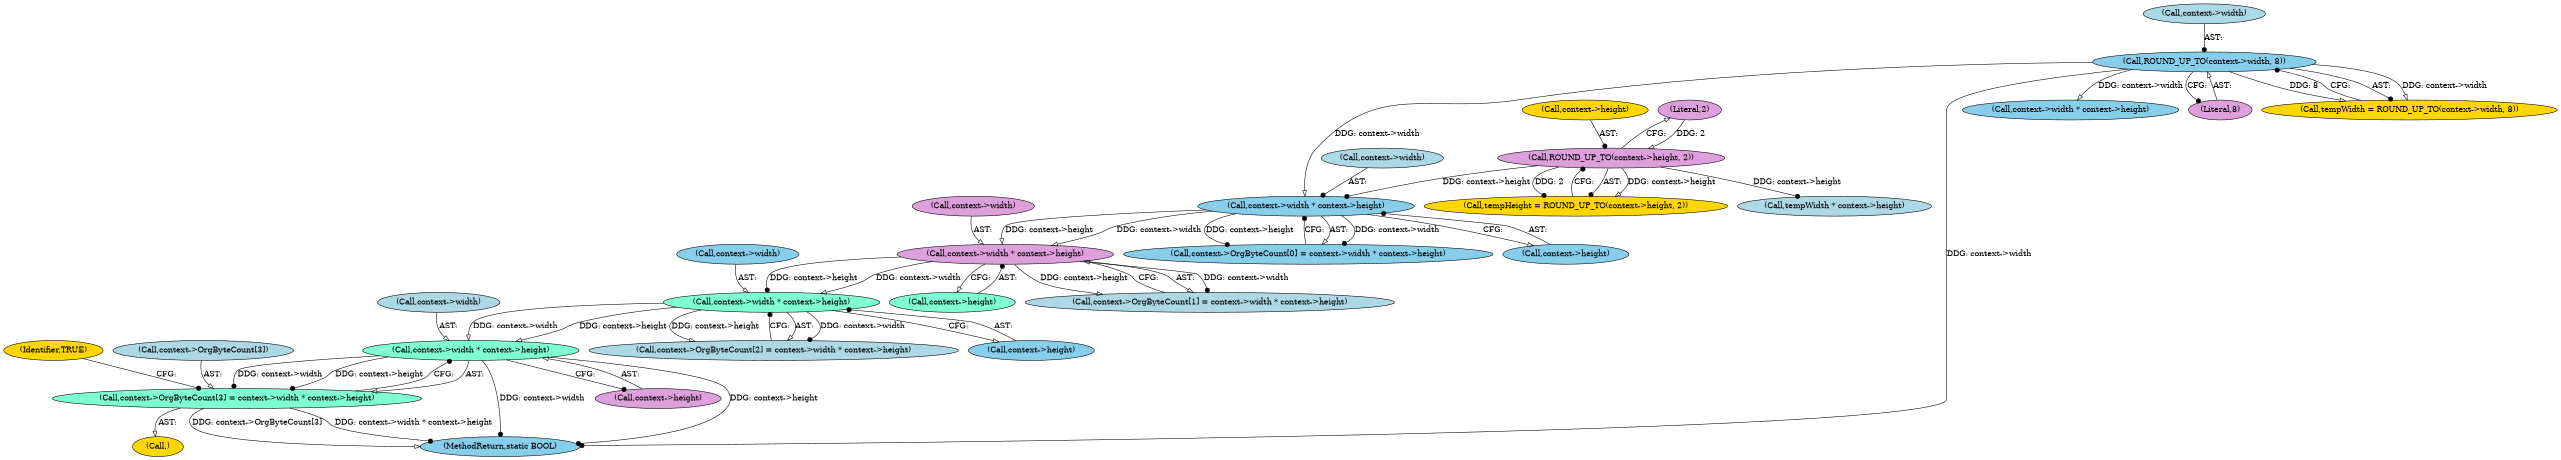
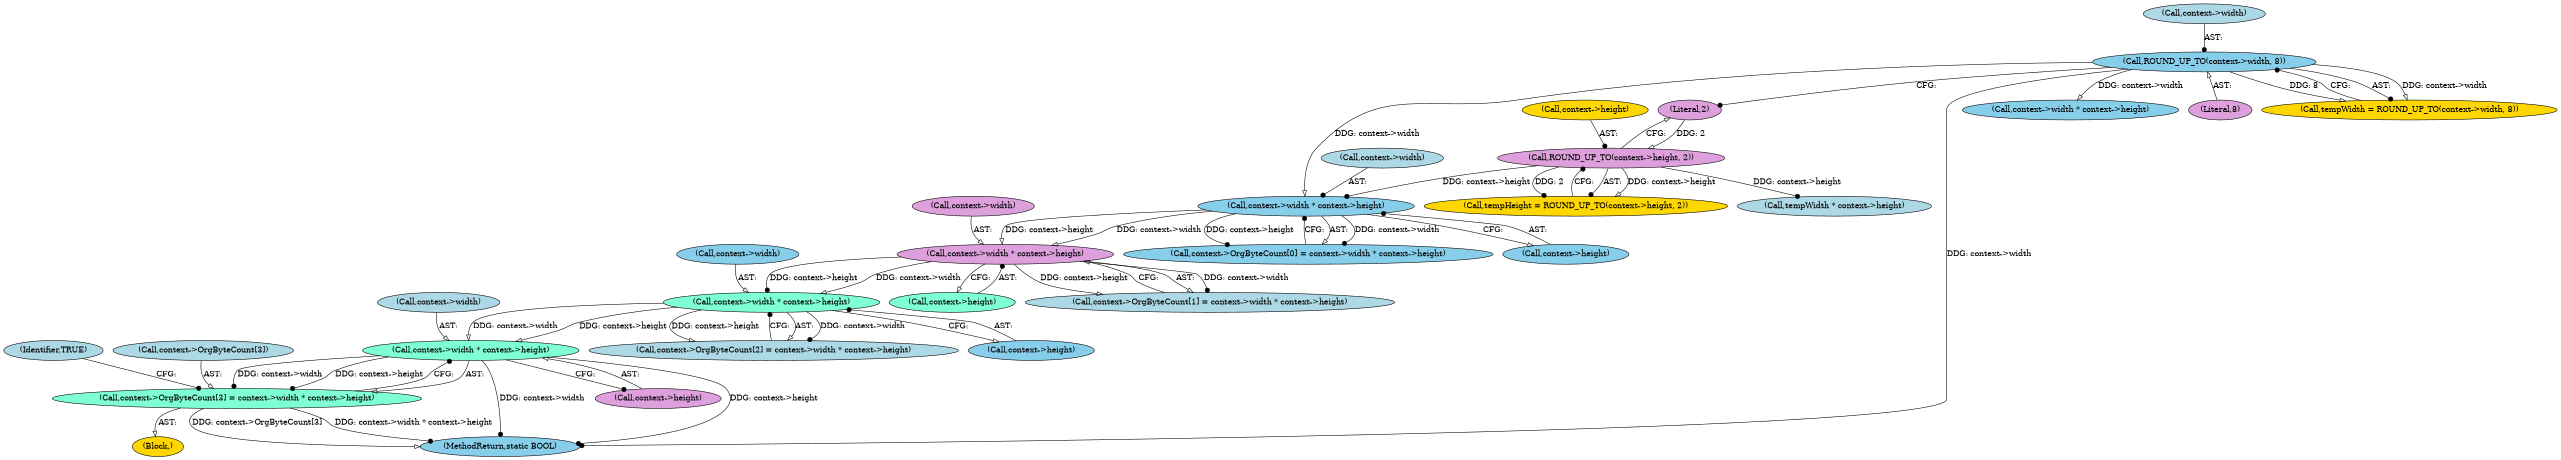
edge "(Call,ROUND_UP_TO(context->width, 8))" -> "(Literal,8)": now "(Call,ROUND_UP_TO(context->width, 8))" -> "(Literal,2)"
node "(Identifier,TRUE)": fillcolor gold -> lightblue
node "(Call,)": label "(Call,)" -> "(Block,)"
